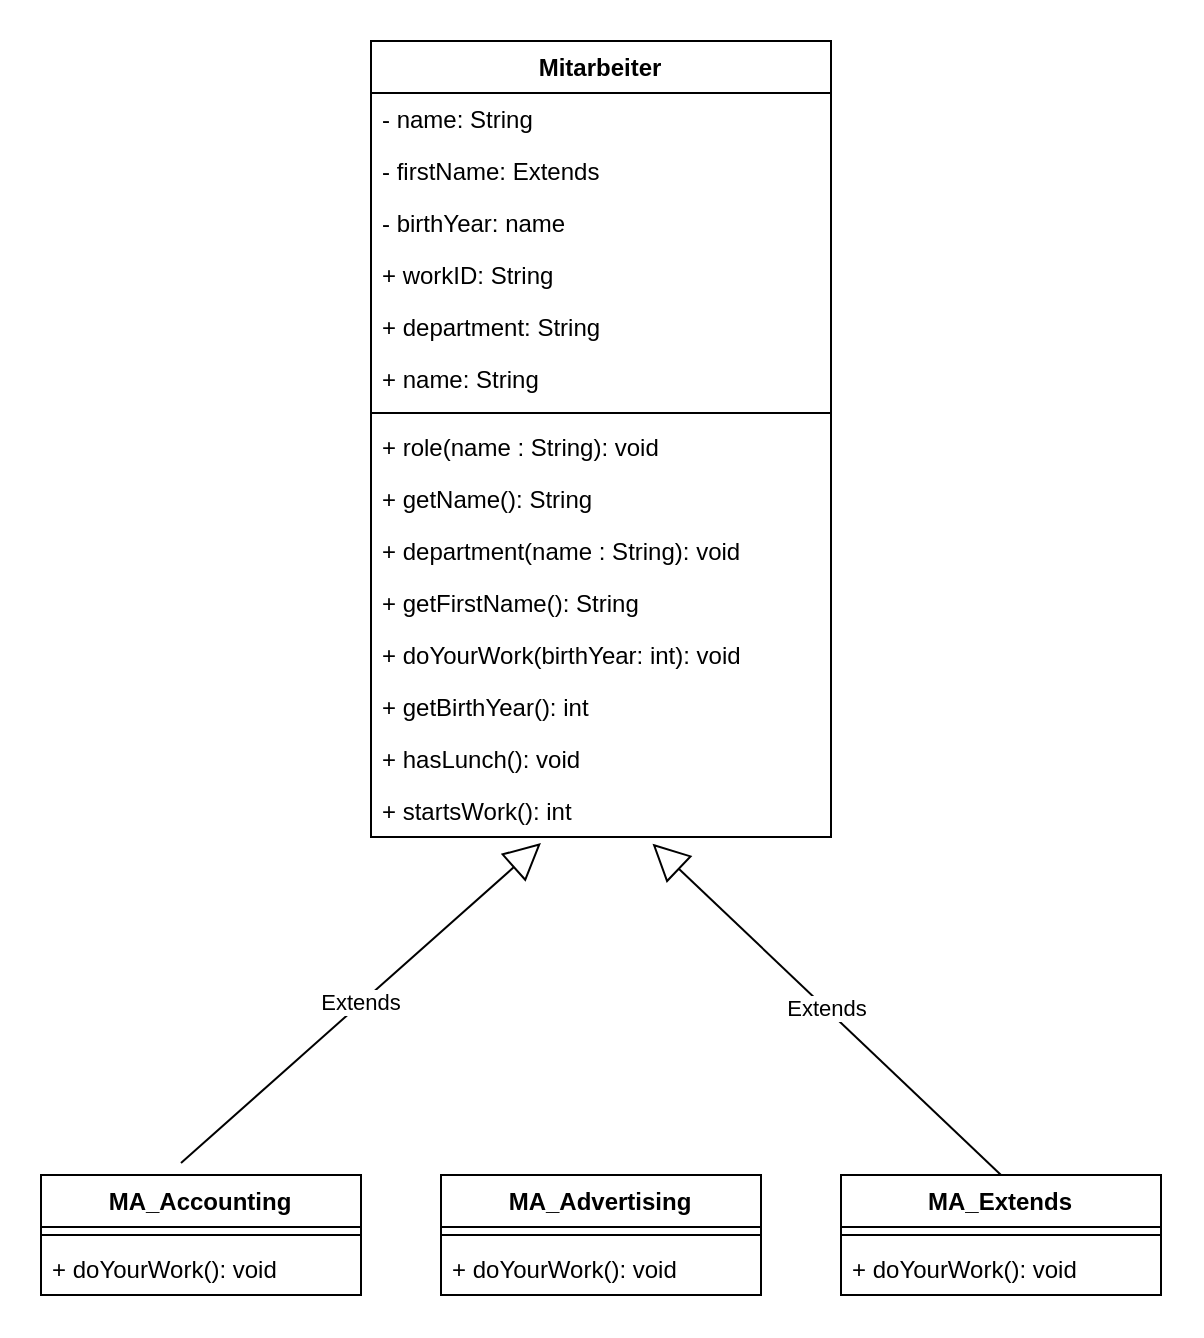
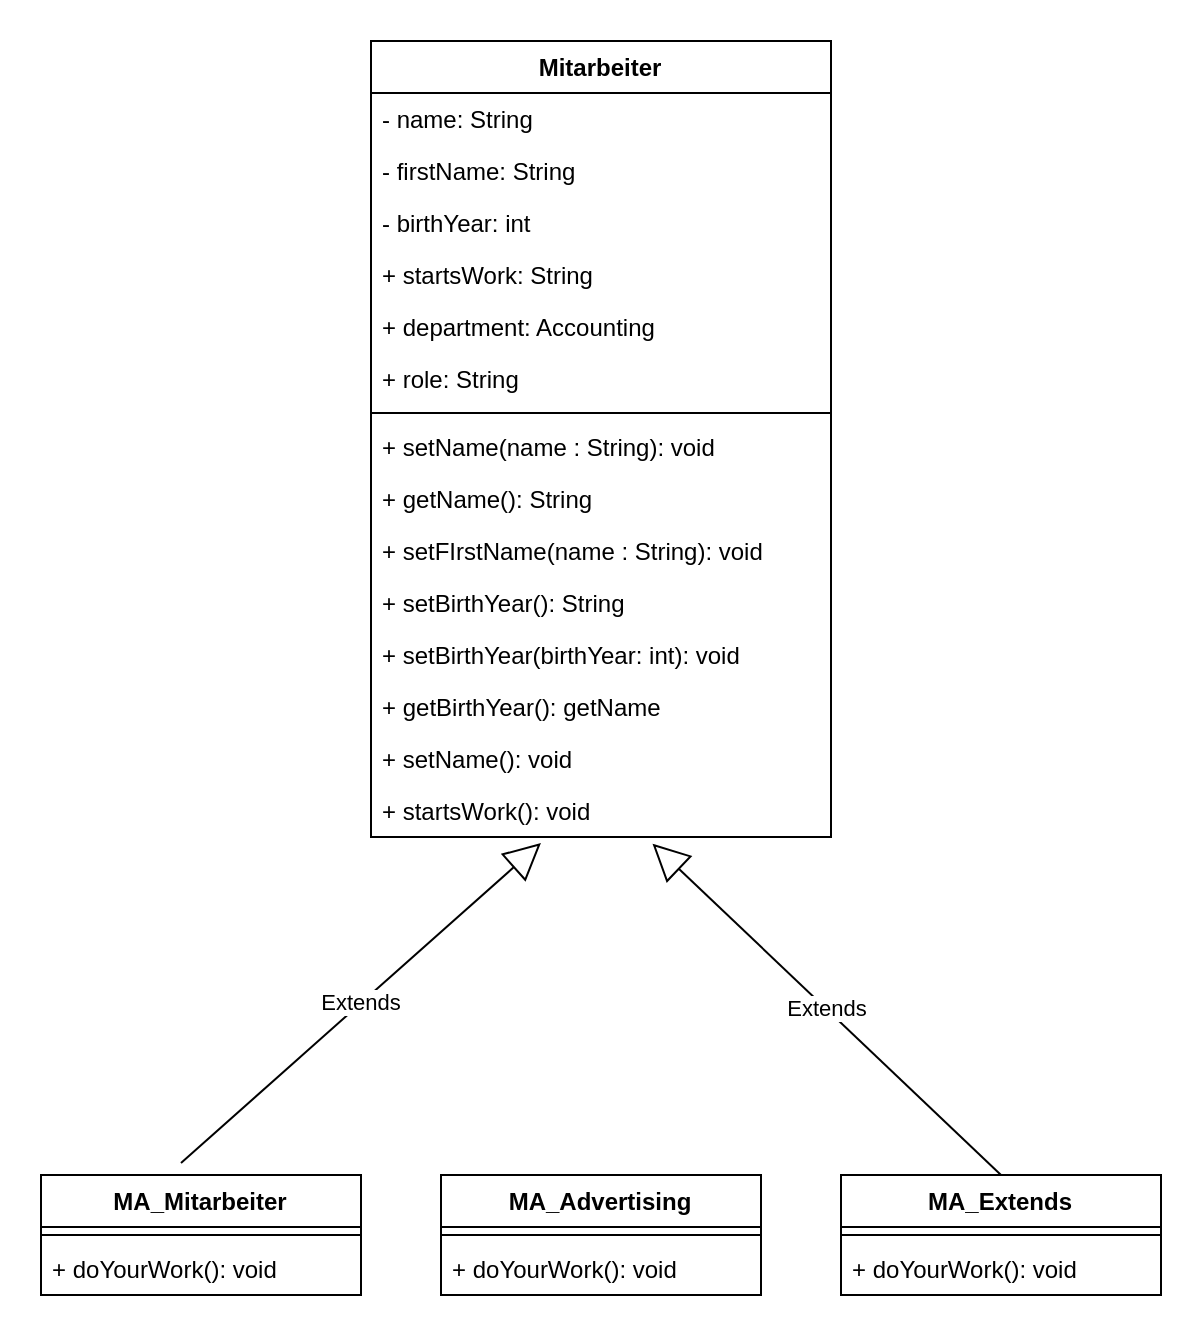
node "- firstName: Extends": label "- firstName: Extends" -> "- firstName: String"
node "- birthYear: name": label "- birthYear: name" -> "- birthYear: int"
node "+ workID: String": label "+ workID: String" -> "+ startsWork: String"
node "+ department: String": label "+ department: String" -> "+ department: Accounting"
node "+ name: String": label "+ name: String" -> "+ role: String"
node "+ role(name : String): void": label "+ role(name : String): void" -> "+ setName(name : String): void"
node "+ department(name : String): void": label "+ department(name : String): void" -> "+ setFIrstName(name : String): void"
node "+ getFirstName(): String": label "+ getFirstName(): String" -> "+ setBirthYear(): String"
node "+ doYourWork(birthYear: int): void": label "+ doYourWork(birthYear: int): void" -> "+ setBirthYear(birthYear: int): void"
node "+ getBirthYear(): int": label "+ getBirthYear(): int" -> "+ getBirthYear(): getName"
node "+ hasLunch(): void": label "+ hasLunch(): void" -> "+ setName(): void"
node "+ startsWork(): int": label "+ startsWork(): int" -> "+ startsWork(): void"
node "MA_Accounting": label "MA_Accounting" -> "MA_Mitarbeiter"
